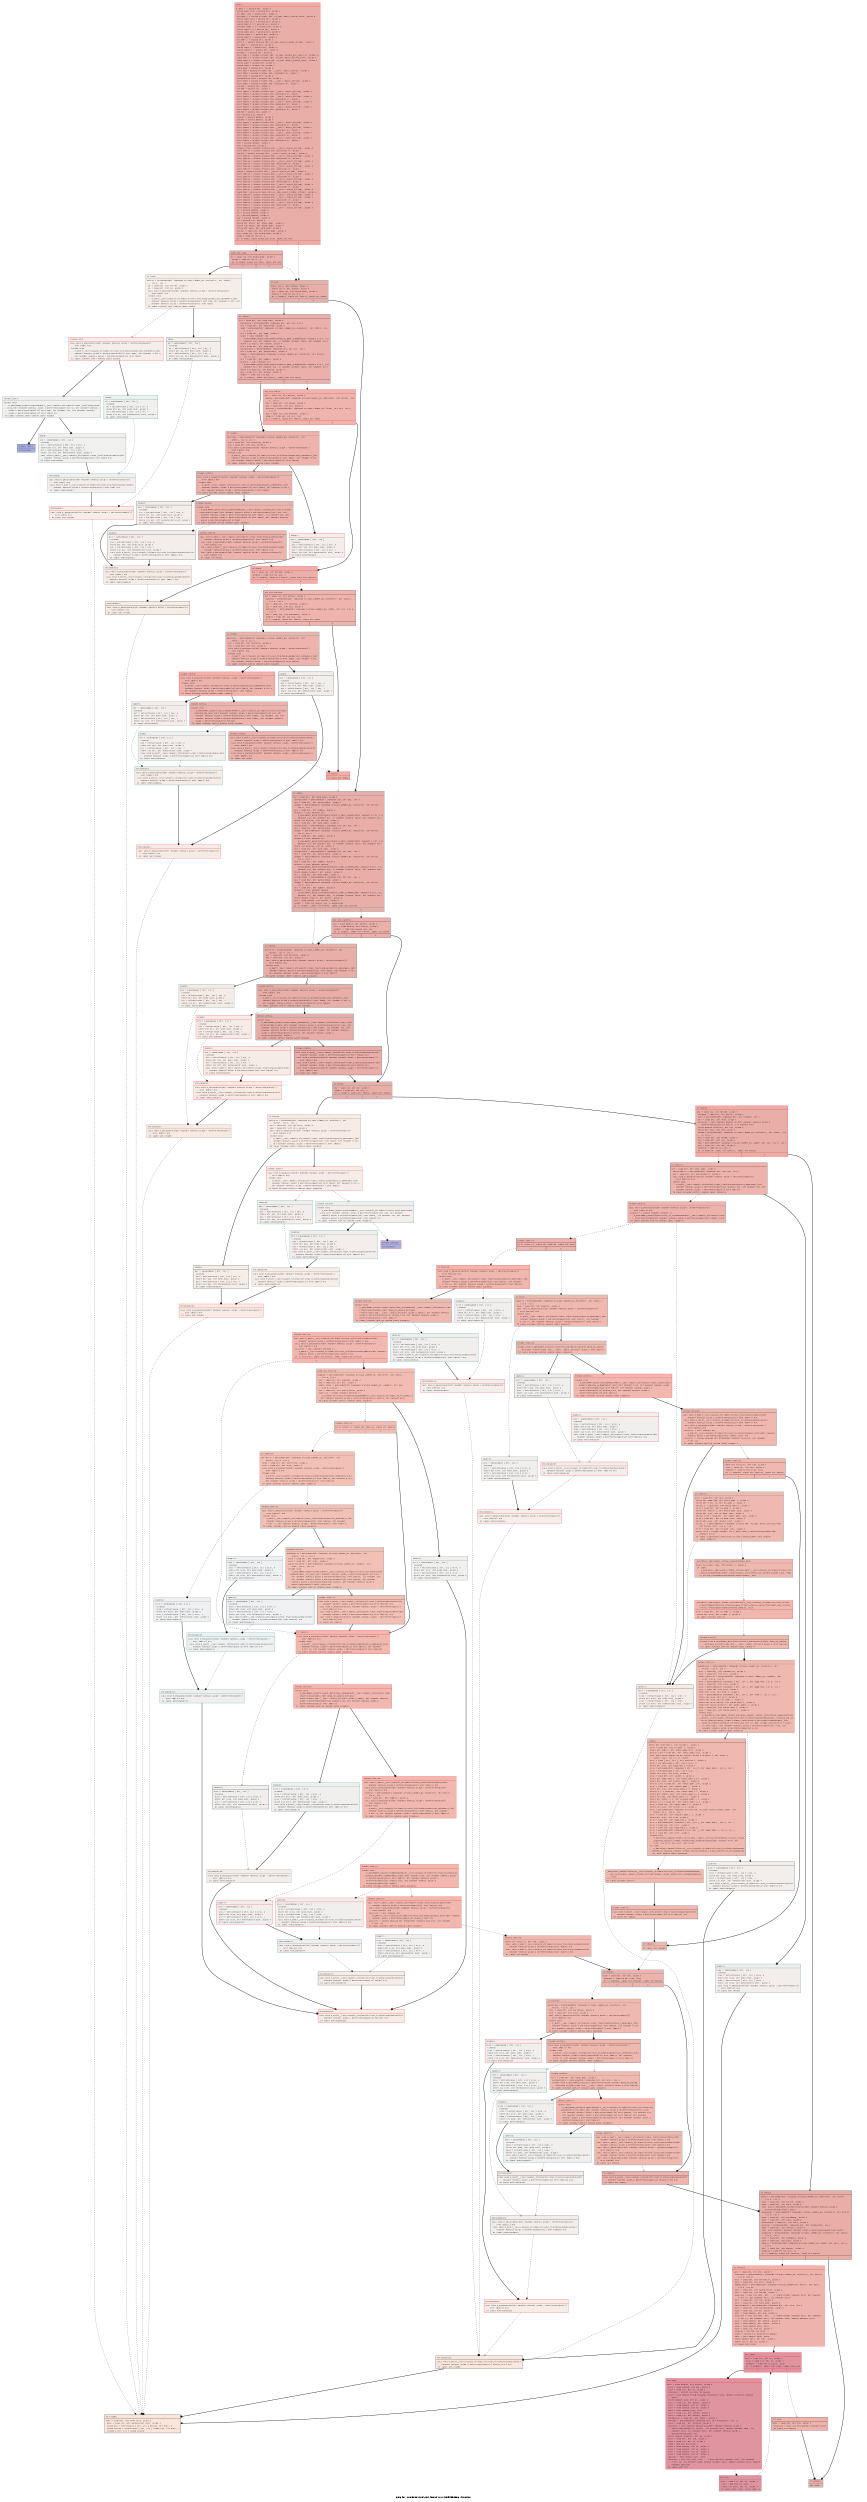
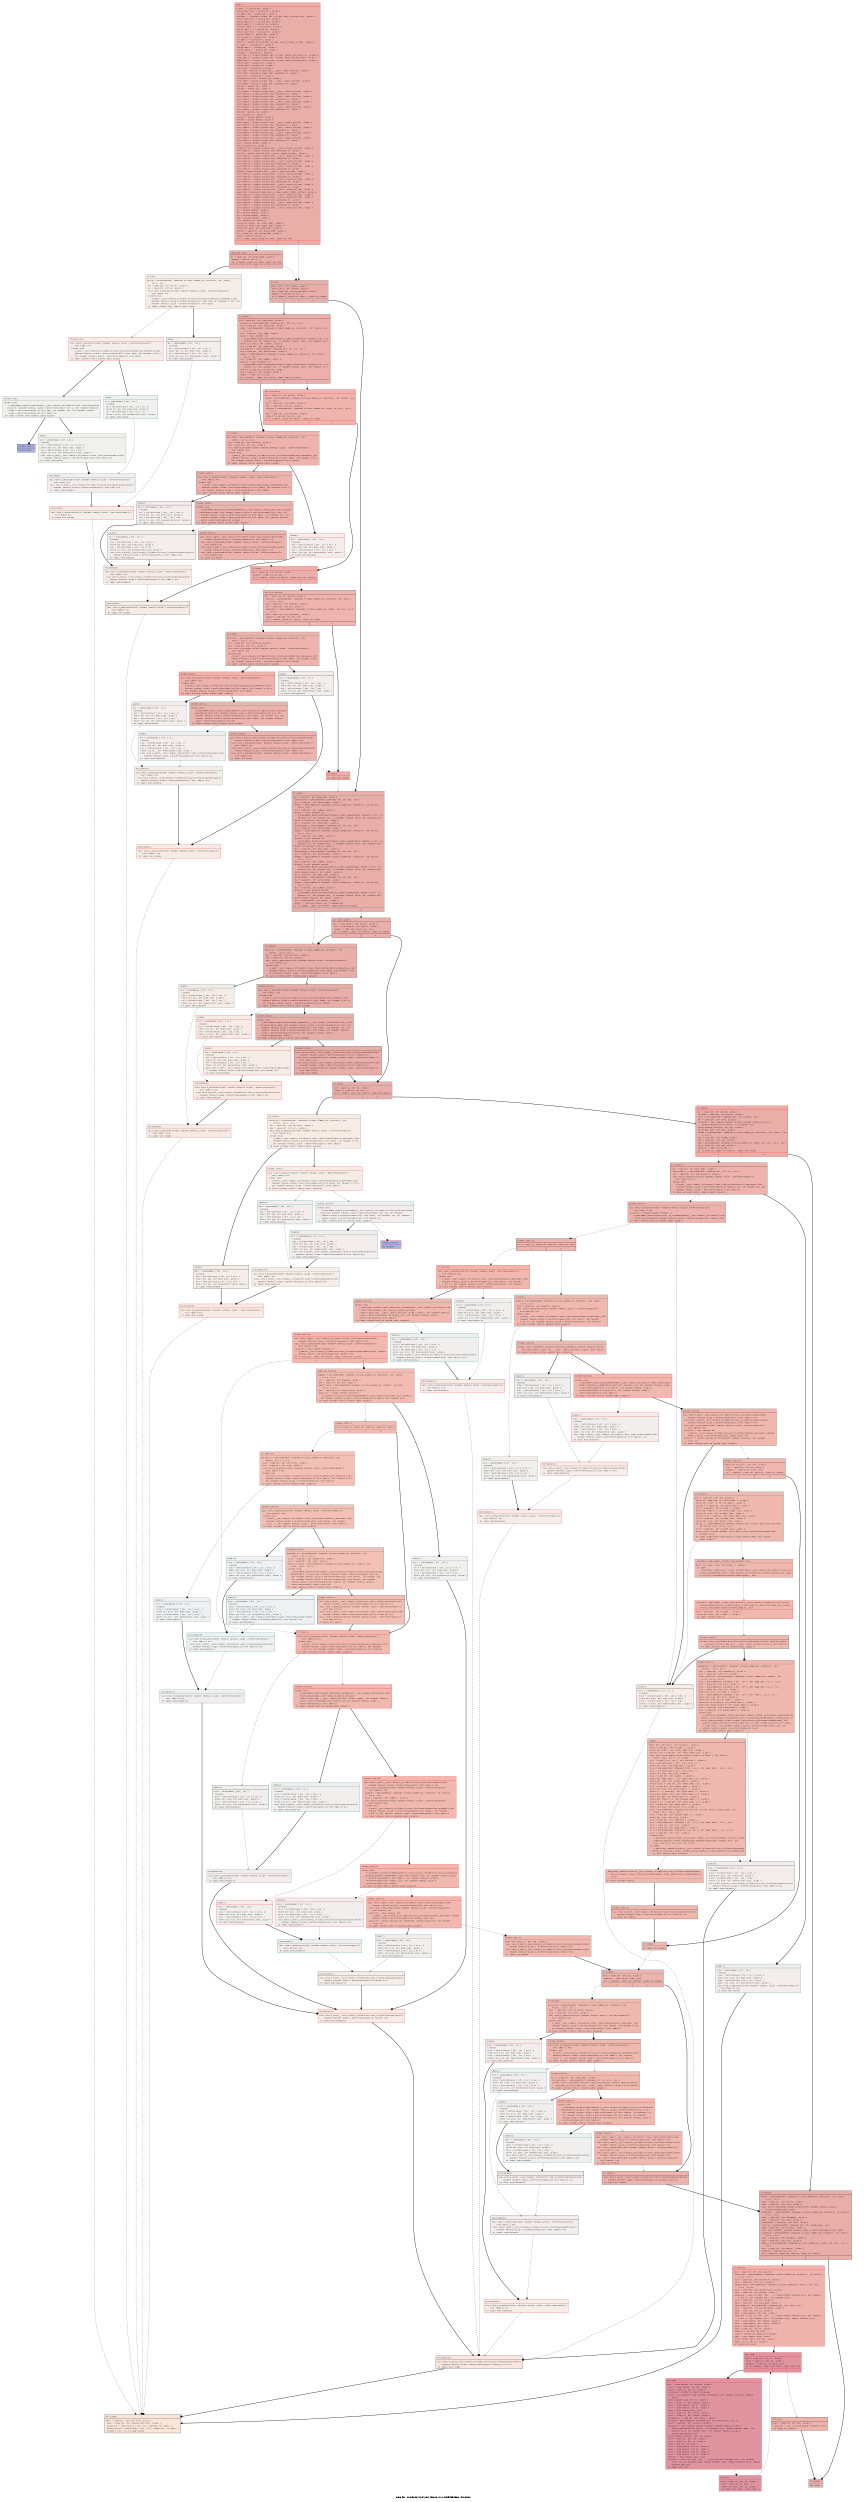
edge "invoke.cont165:" -> "invoke.cont167:": arrowhead odot -> box
edge "ehcleanup175:" -> "ehcleanup226:": added
